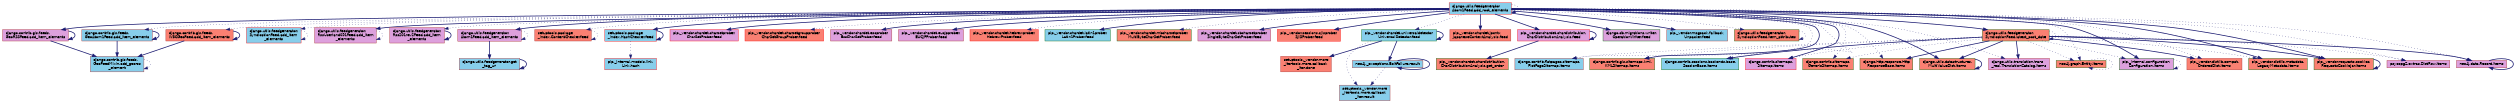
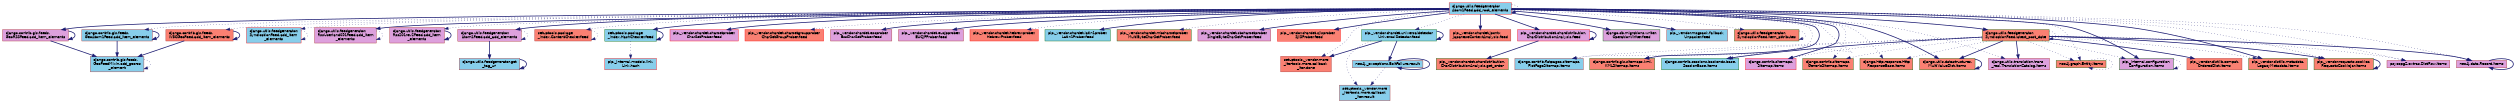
edge "django.utils.feedgenerator. Atom1Feed.add_root_elements" -> "pip._vendor.distlib.compat. OrderedDict.items": now "django.utils.feedgenerator. Atom1Feed.add_root_elements" -> "setuptools._vendor.more _itertools.more.callback _iter.done"
edge "django.utils.feedgenerator. Atom1Feed.add_root_elements" -> "pip._vendor.requests.cookies. RequestsCookieJar.items": style bold -> dotted
node "django.utils.feedgenerator. Atom1Feed.add_item_elements": label "django.utils.feedgenerator. Atom1Feed.add_item_elements" -> "django.utils.feedgenerator. Atom1Feed.add_add_elements"
node "setuptools.package _index.HashChecker.feed": color red -> darkgreen
node "pip._vendor.sessions.sjisprober. SJISProber.feed": label "pip._vendor.sessions.sjisprober. SJISProber.feed" -> "pip._vendor.chardet.sjisprober. SJISProber.feed"
edge "django.utils.feedgenerator. SyndicationFeed.latest_post_date" -> "django.http.response.Http ResponseBase.items": style bold -> dotted
